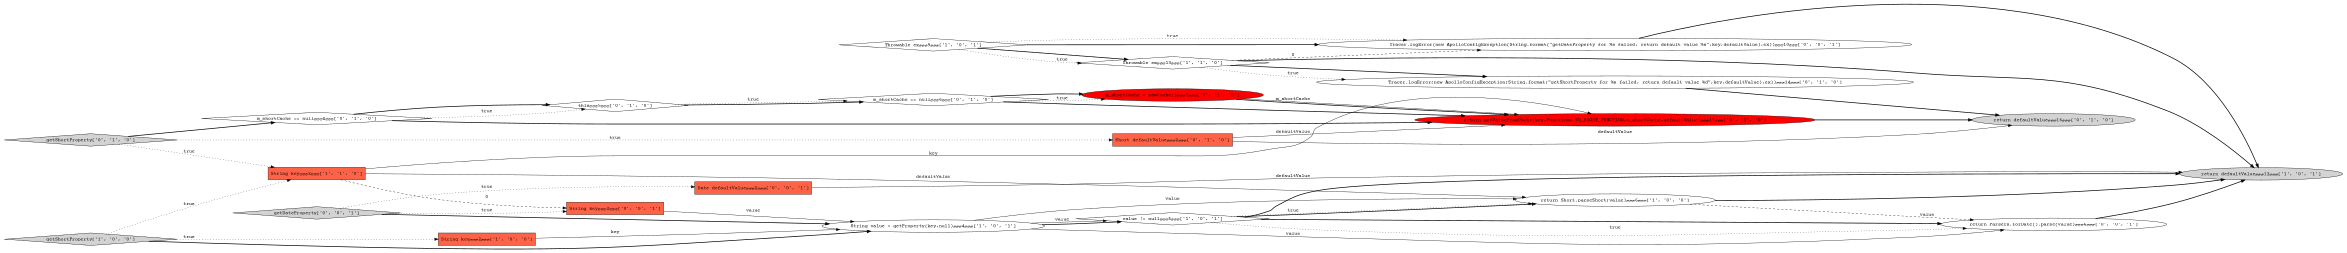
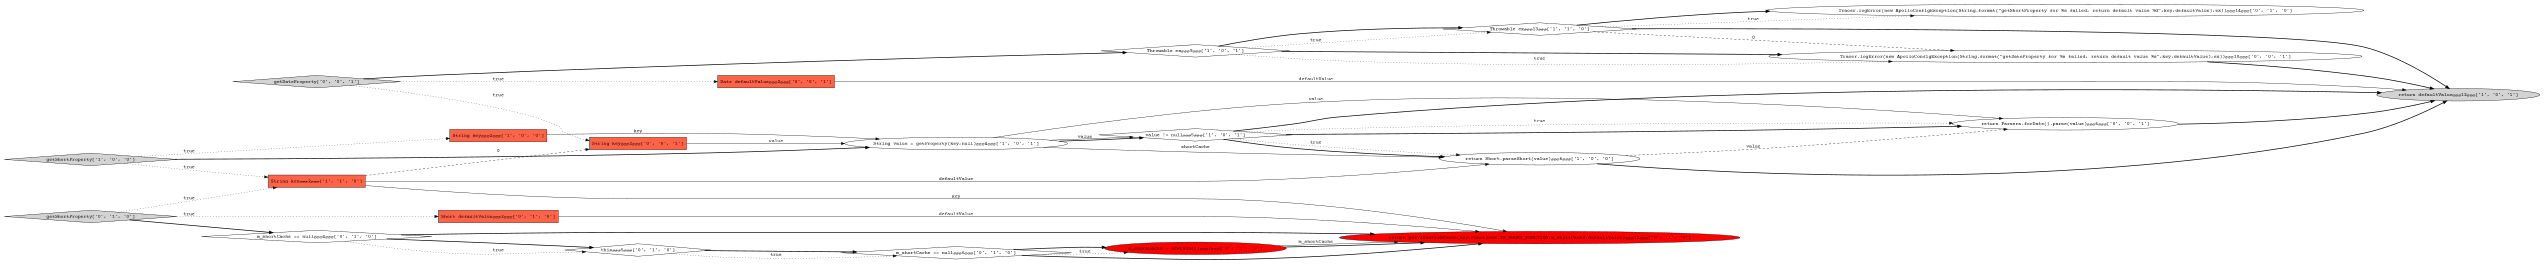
node "return defaultValue@@@16@@@['0', '1', '0']": removed
edge "String value = getProperty(key,null)@@@4@@@['1', '0', '1']" -> "return Short.parseShort(value)@@@6@@@['1', '0', '0']": label "value" -> "shortCache"
edge "getDateProperty['0', '0', '1']" -> "String value = getProperty(key,null)@@@4@@@['1', '0', '1']": now "getDateProperty['0', '0', '1']" -> "Throwable ex@@@9@@@['1', '0', '1']"
